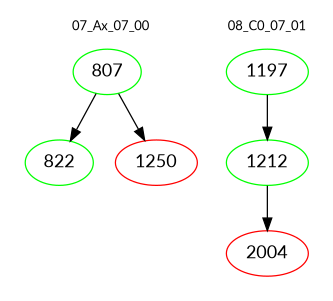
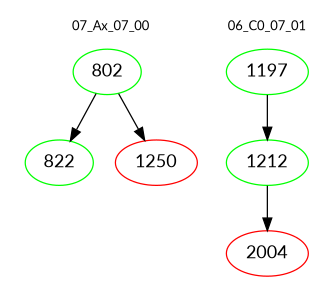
cluster "08_C0_07_01": label "08_C0_07_01" -> "06_C0_07_01"
node "807": label "807" -> "802"
